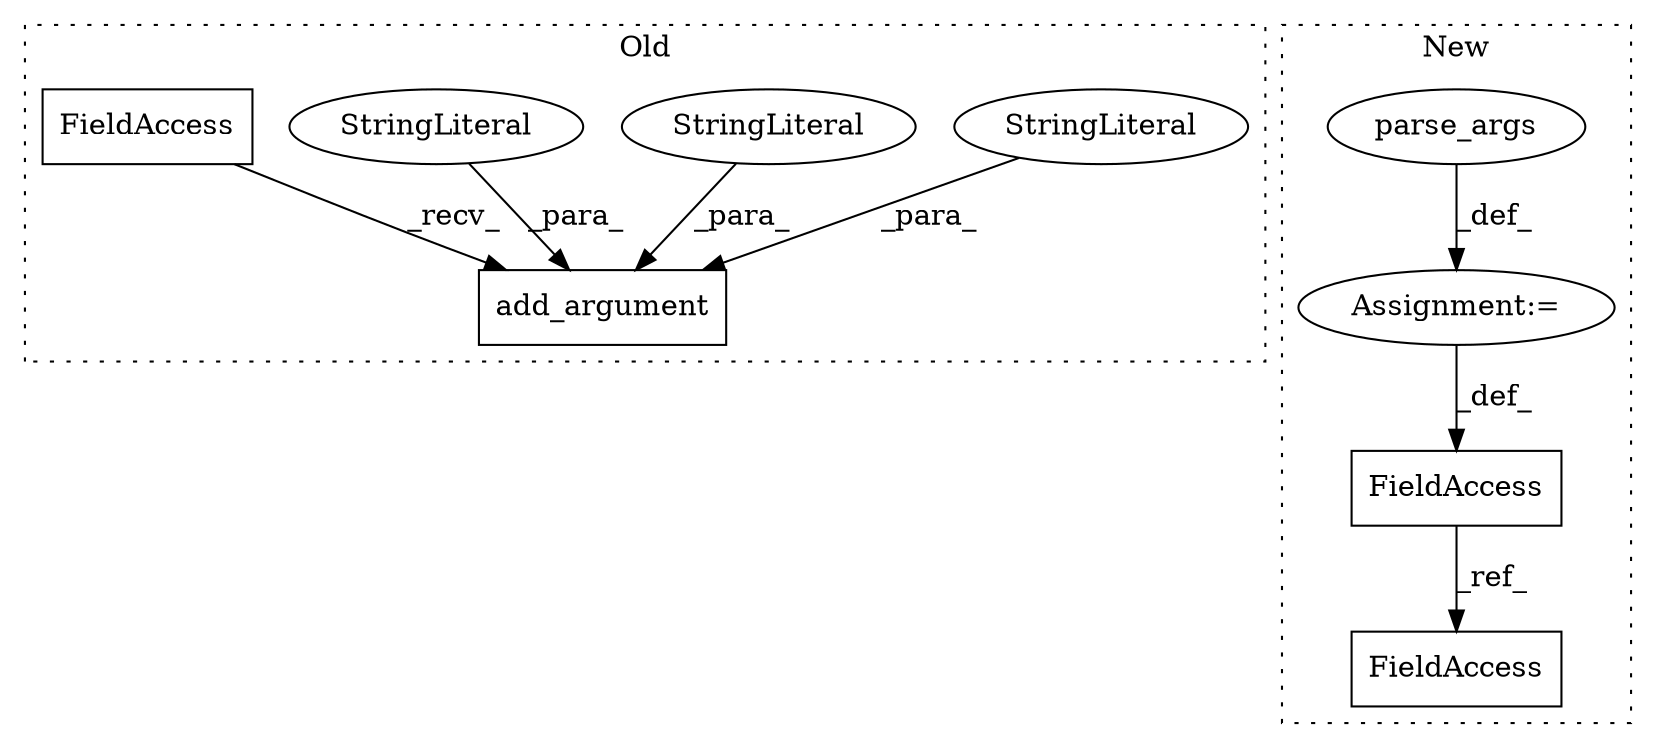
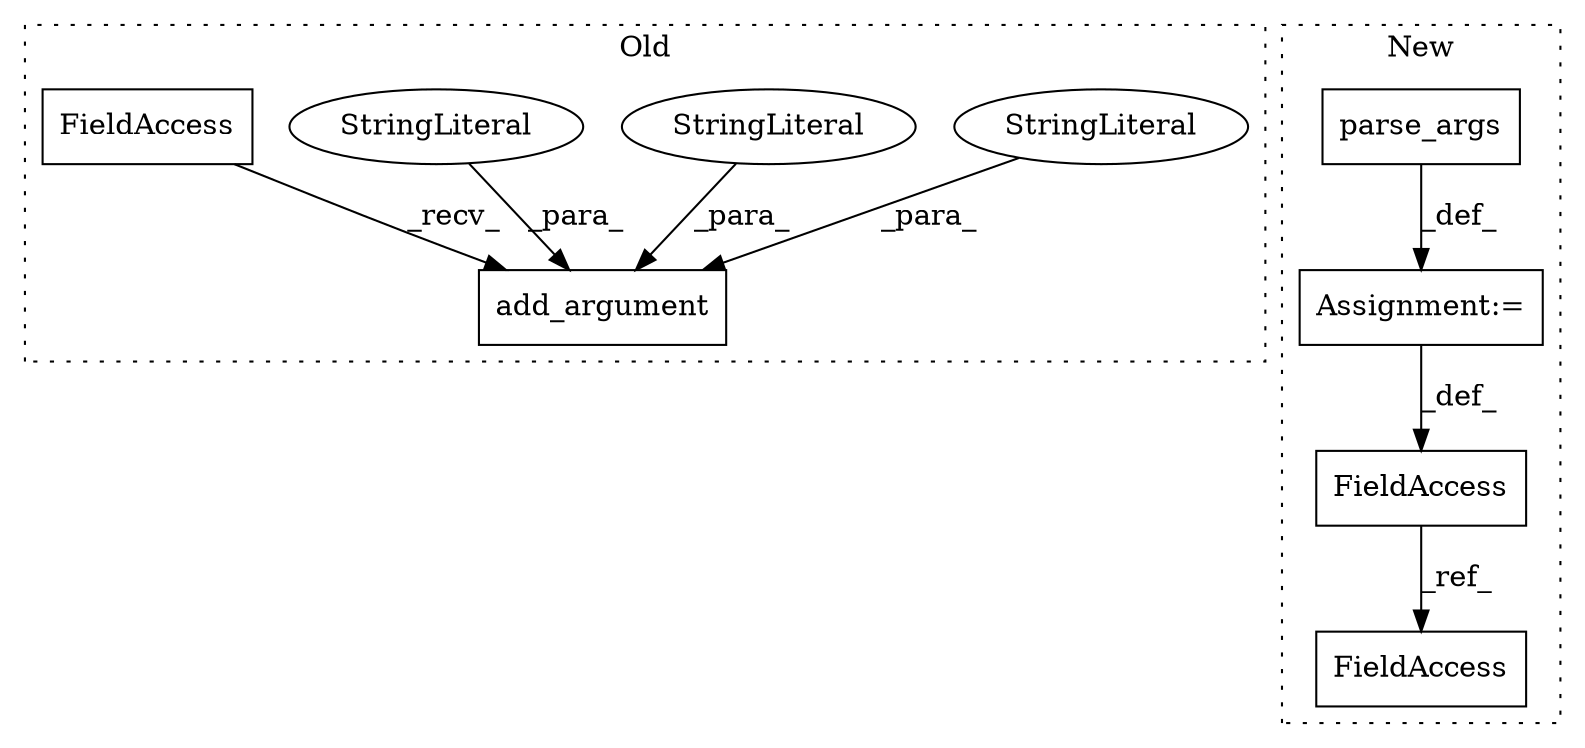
node "parse_args": shape ellipse -> box
node "Assignment:=": shape ellipse -> box
